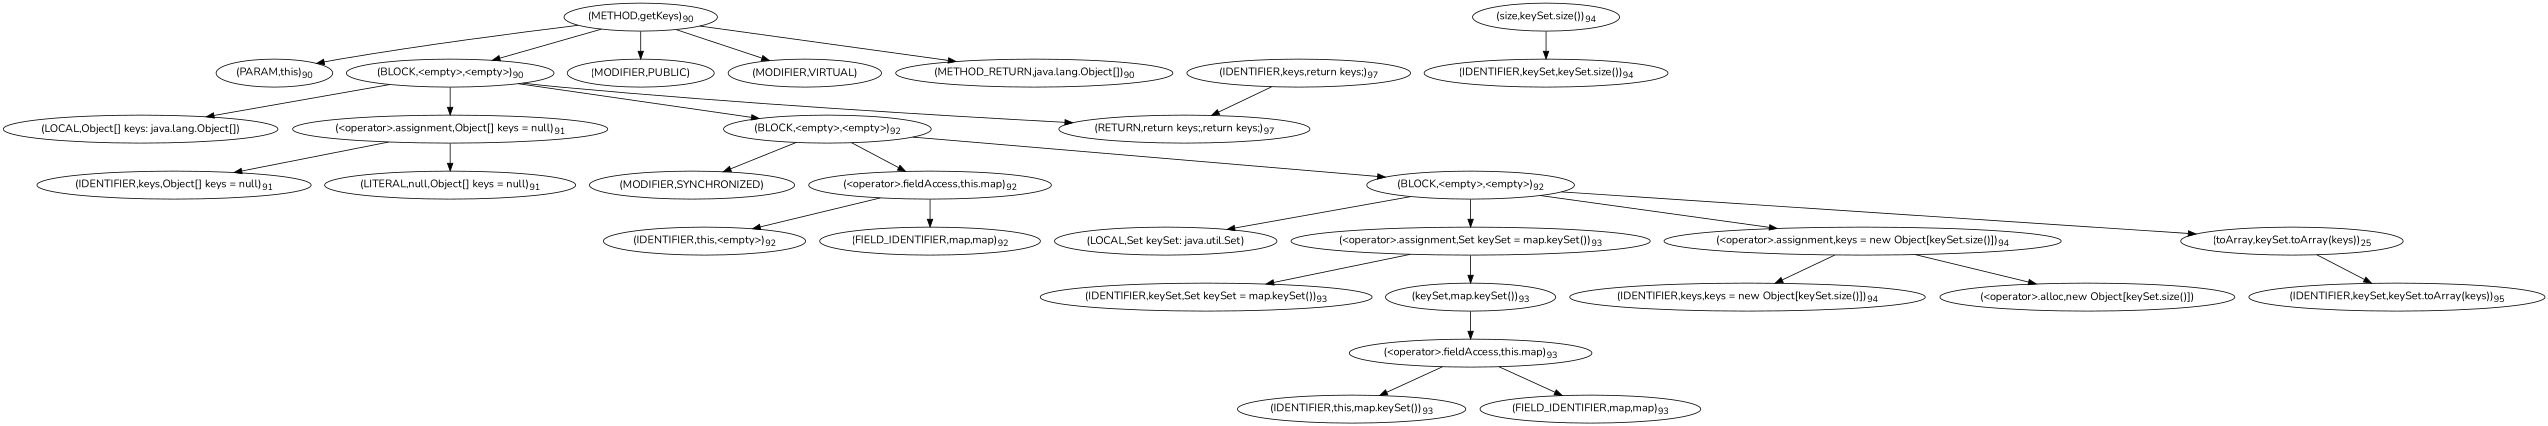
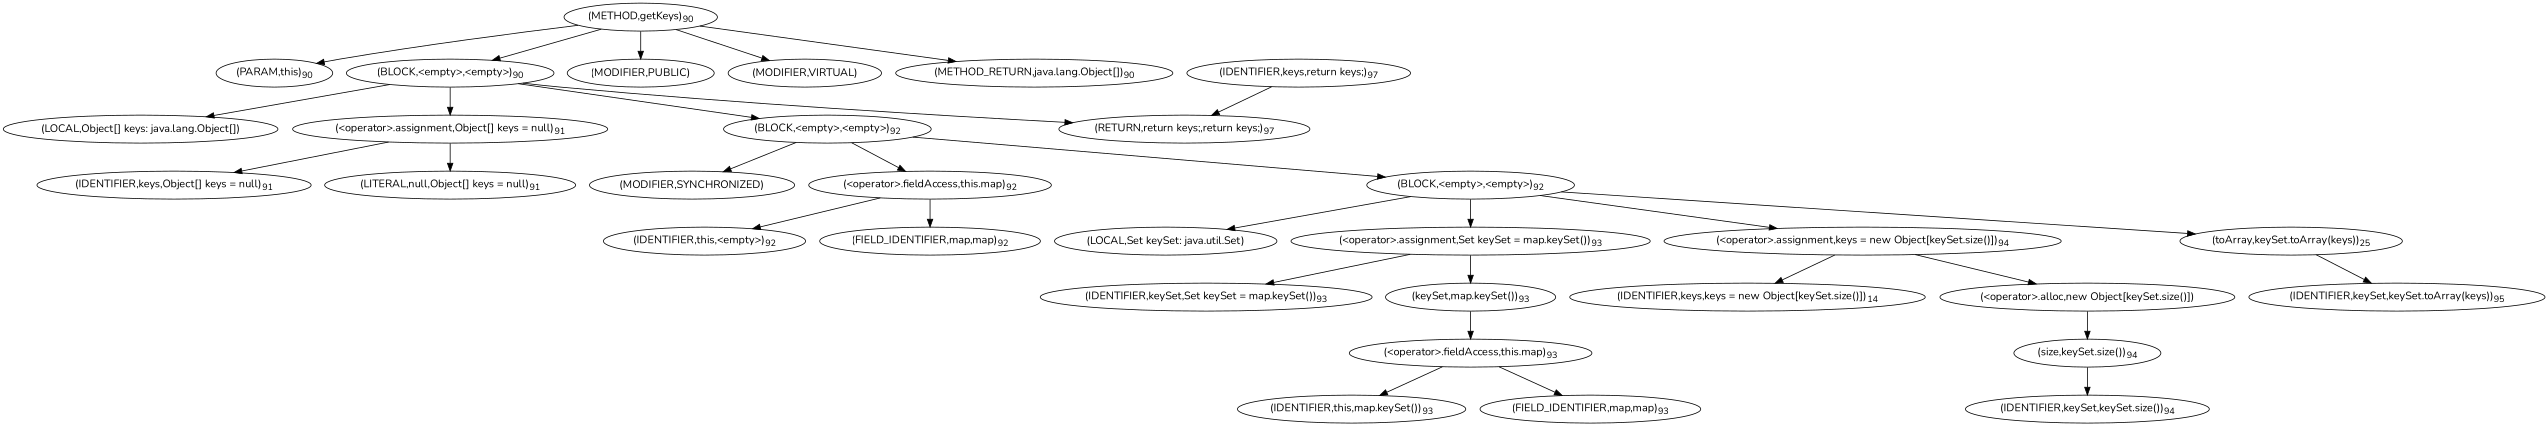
node "(IDENTIFIER,keys,keys = new Object[keySet.size()])": text "94" -> "14"
edge "(<operator>.alloc,new Object[keySet.size()])" -> "(size,keySet.size())": added
